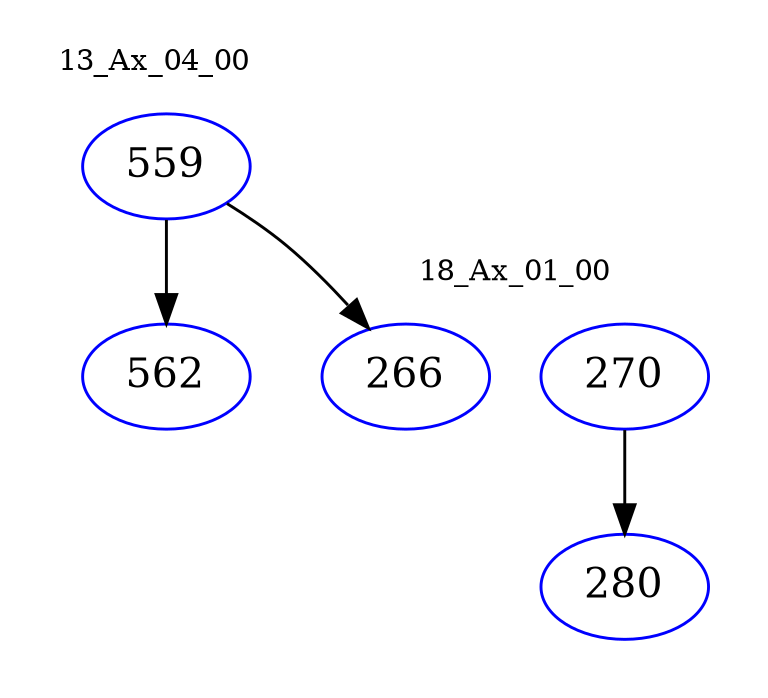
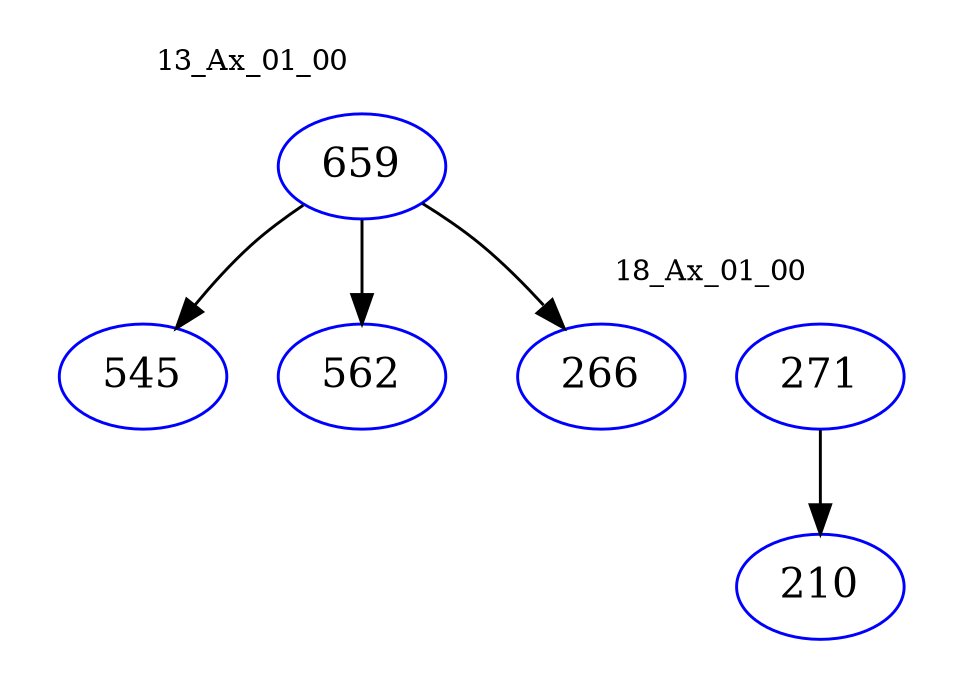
cluster "13_Ax_04_00": label "13_Ax_04_00" -> "13_Ax_01_00"
node "559": label "559" -> "659"
node "545": added
node "270": label "270" -> "271"
node "280": label "280" -> "210"
